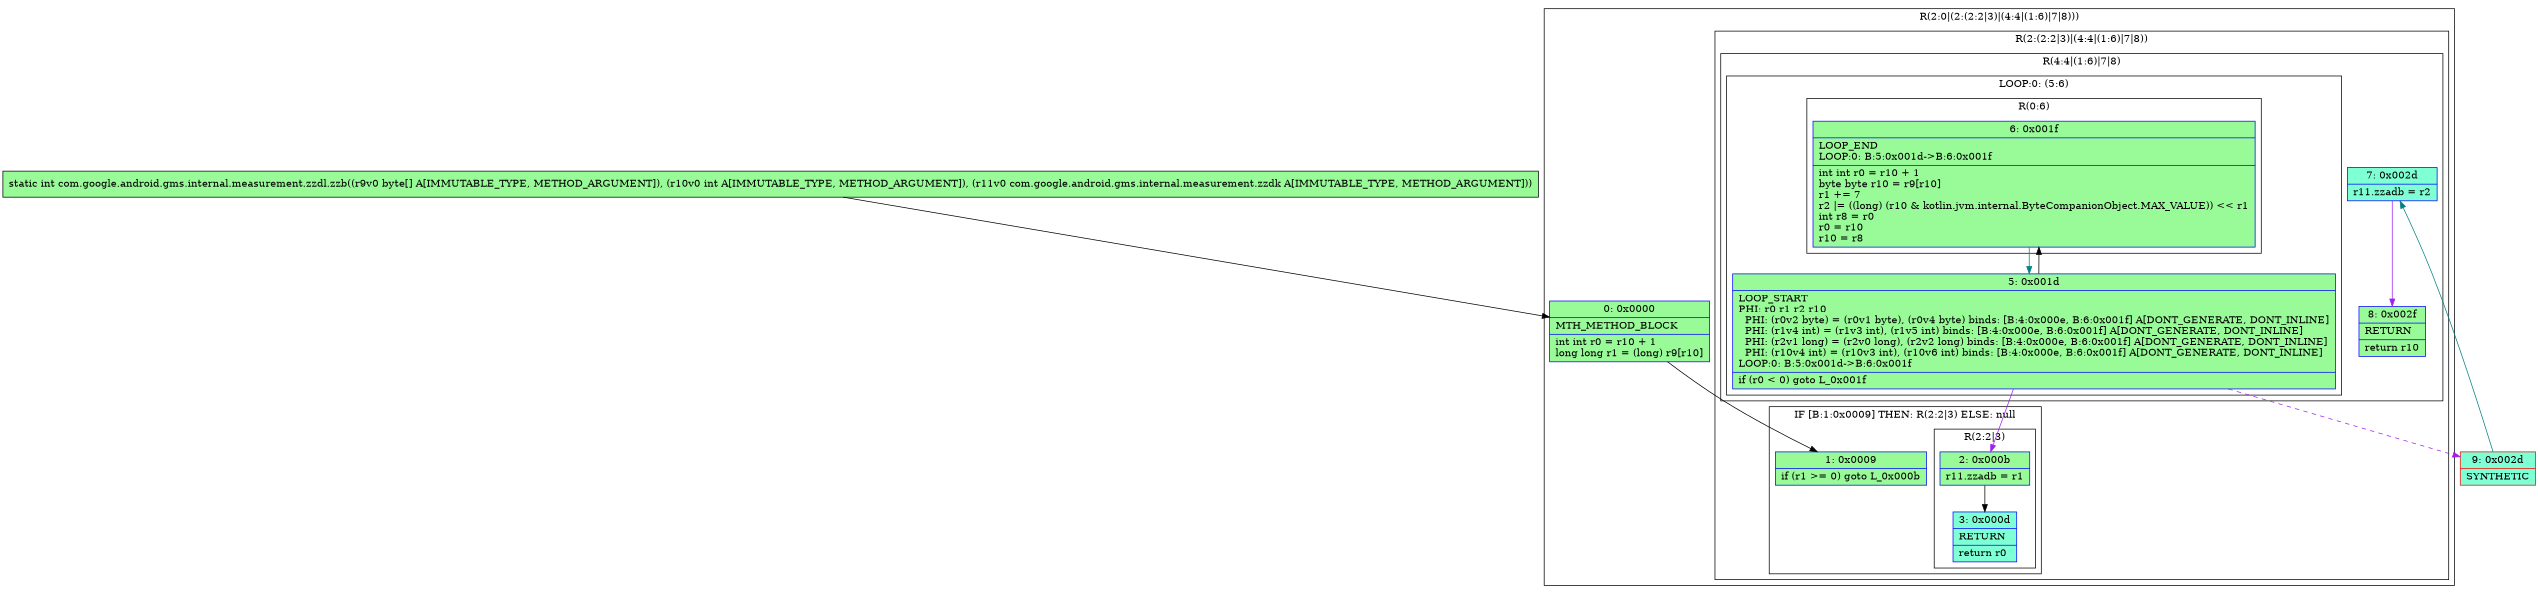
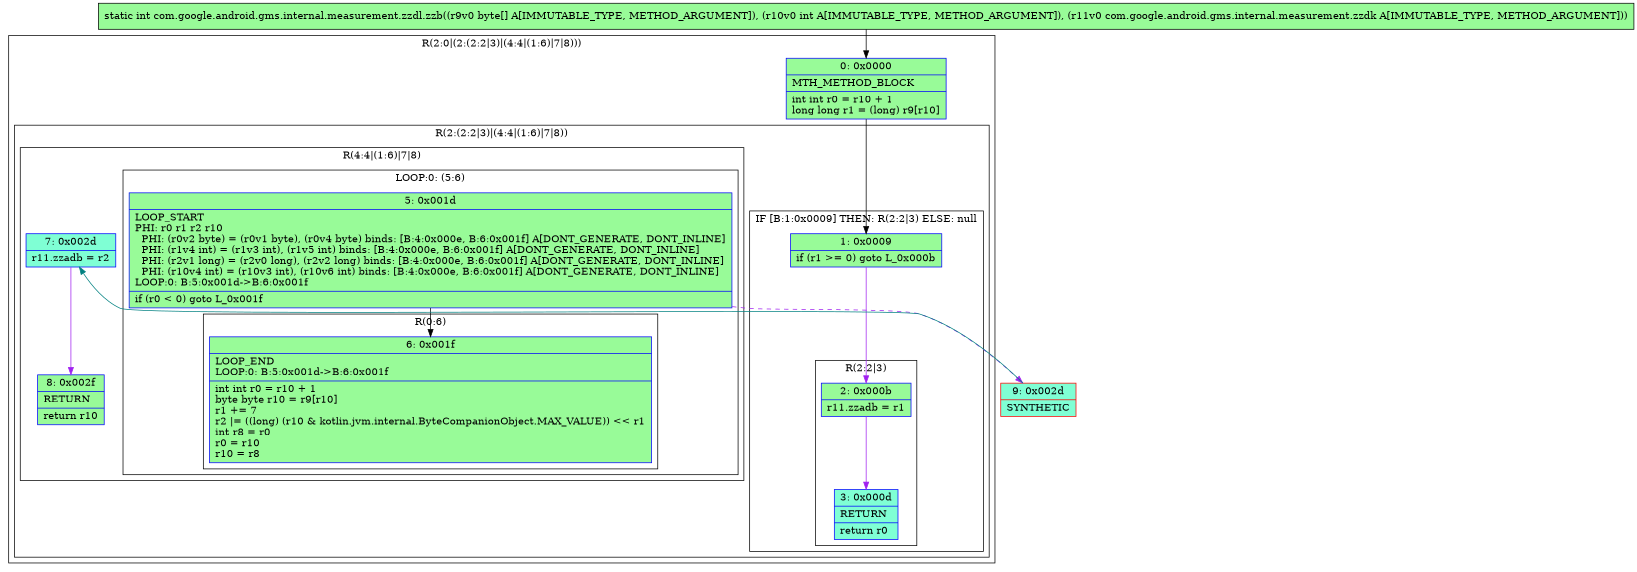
edge "6: 0x001f" -> "5: 0x001d": removed
edge "5: 0x001d" -> "2: 0x000b": now "1: 0x0009" -> "2: 0x000b"
edge "2: 0x000b" -> "3: 0x000d": color black -> purple
